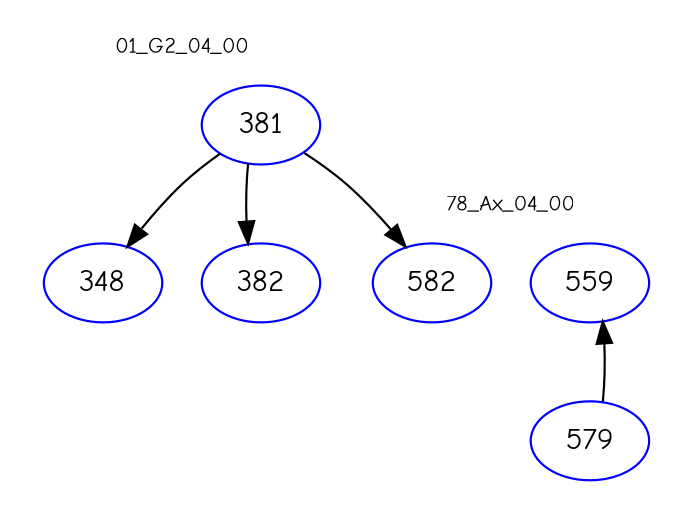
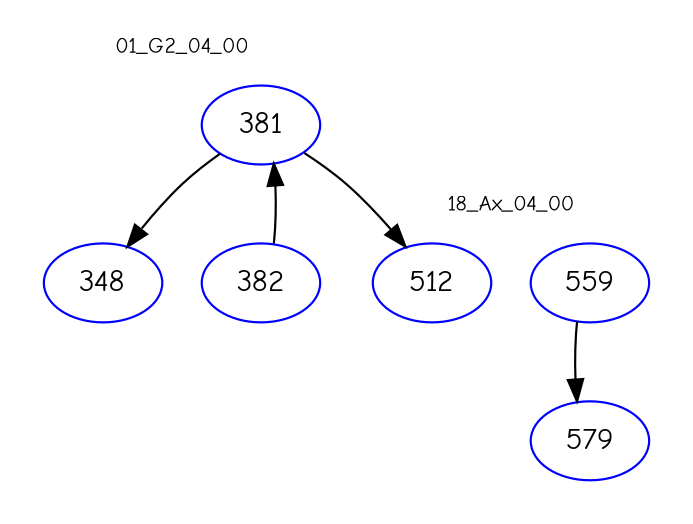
edge "381" -> "382": reversed
cluster "78_Ax_04_00": label "78_Ax_04_00" -> "18_Ax_04_00"
node "582": label "582" -> "512"
edge "579" -> "559": reversed
